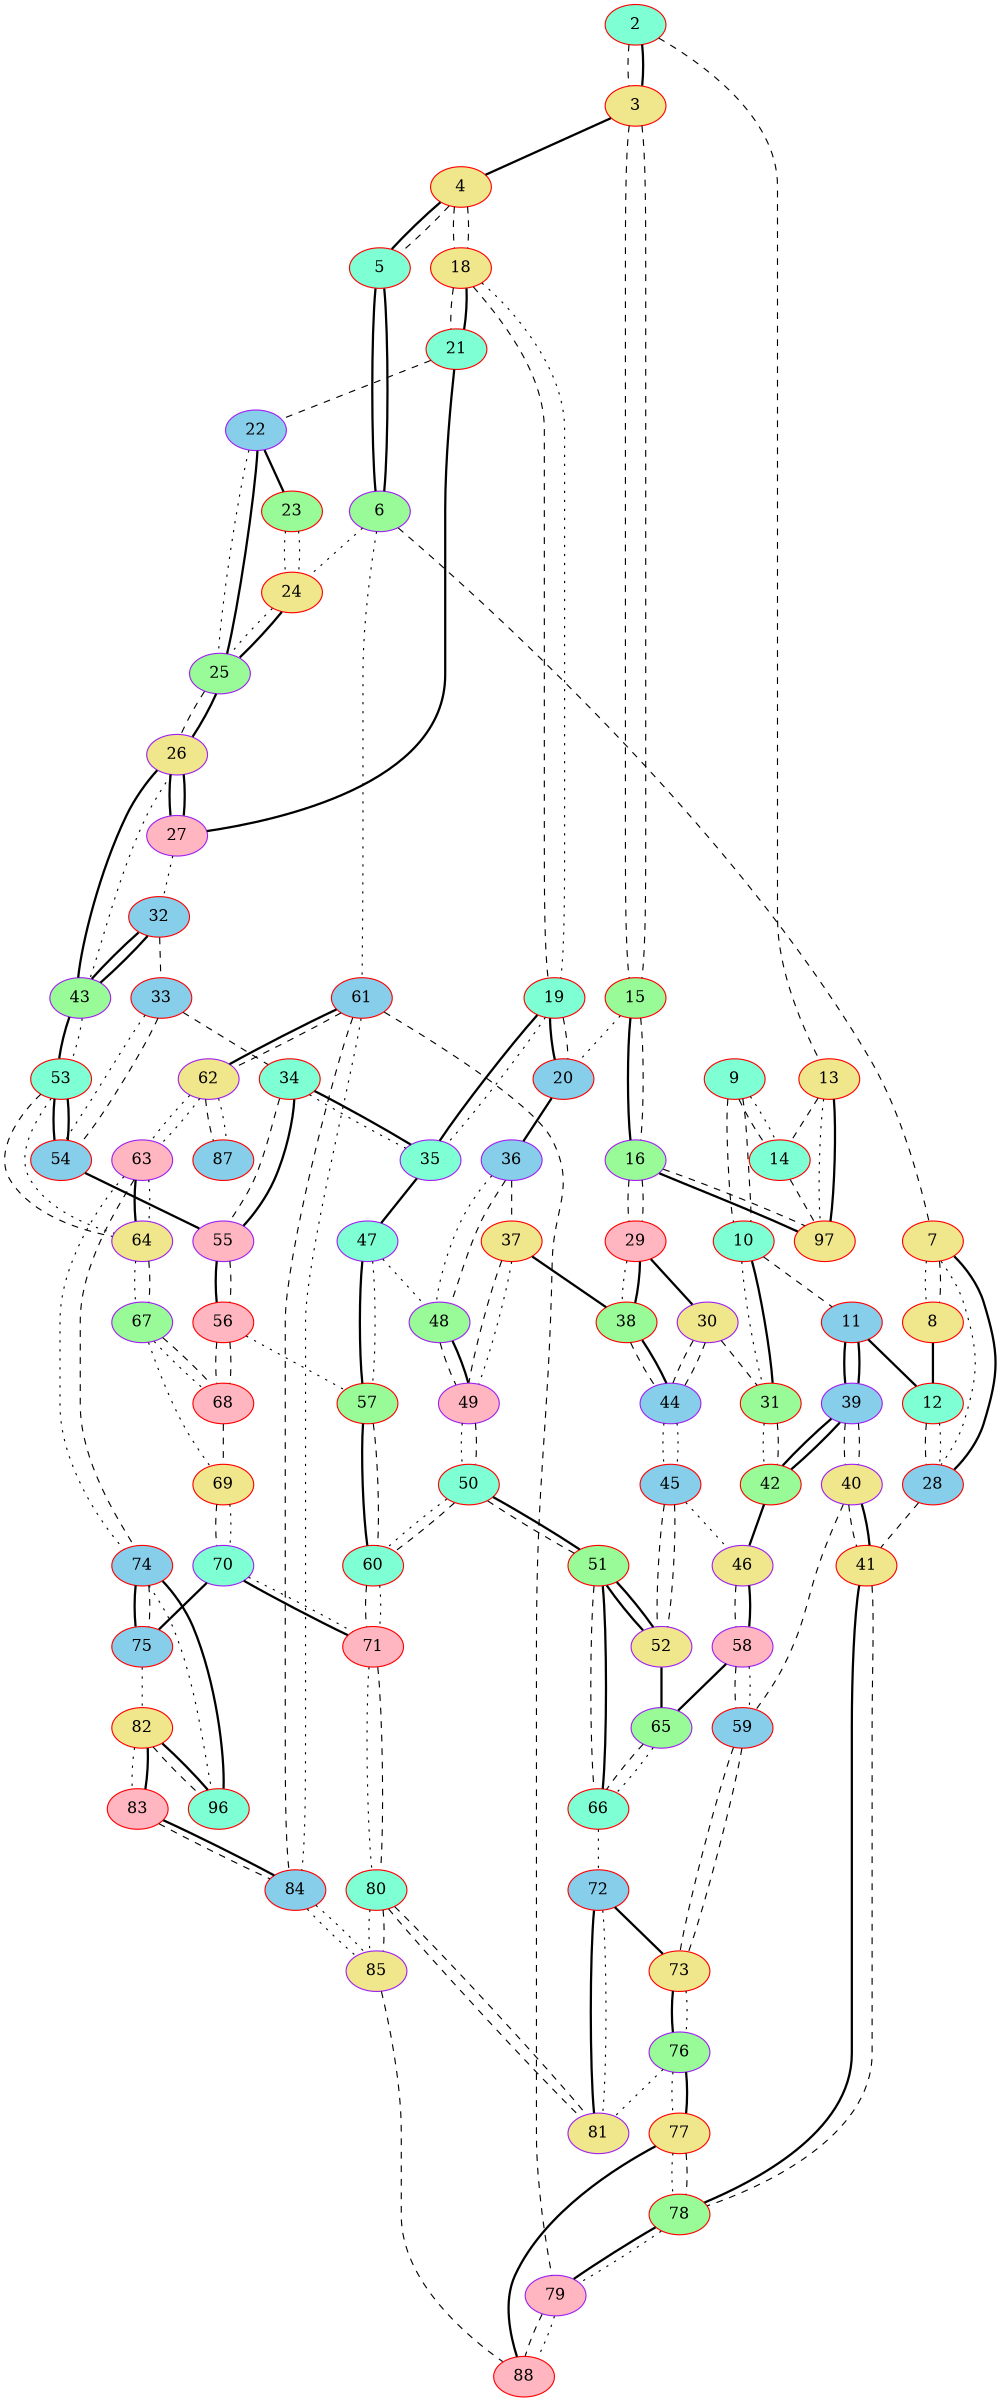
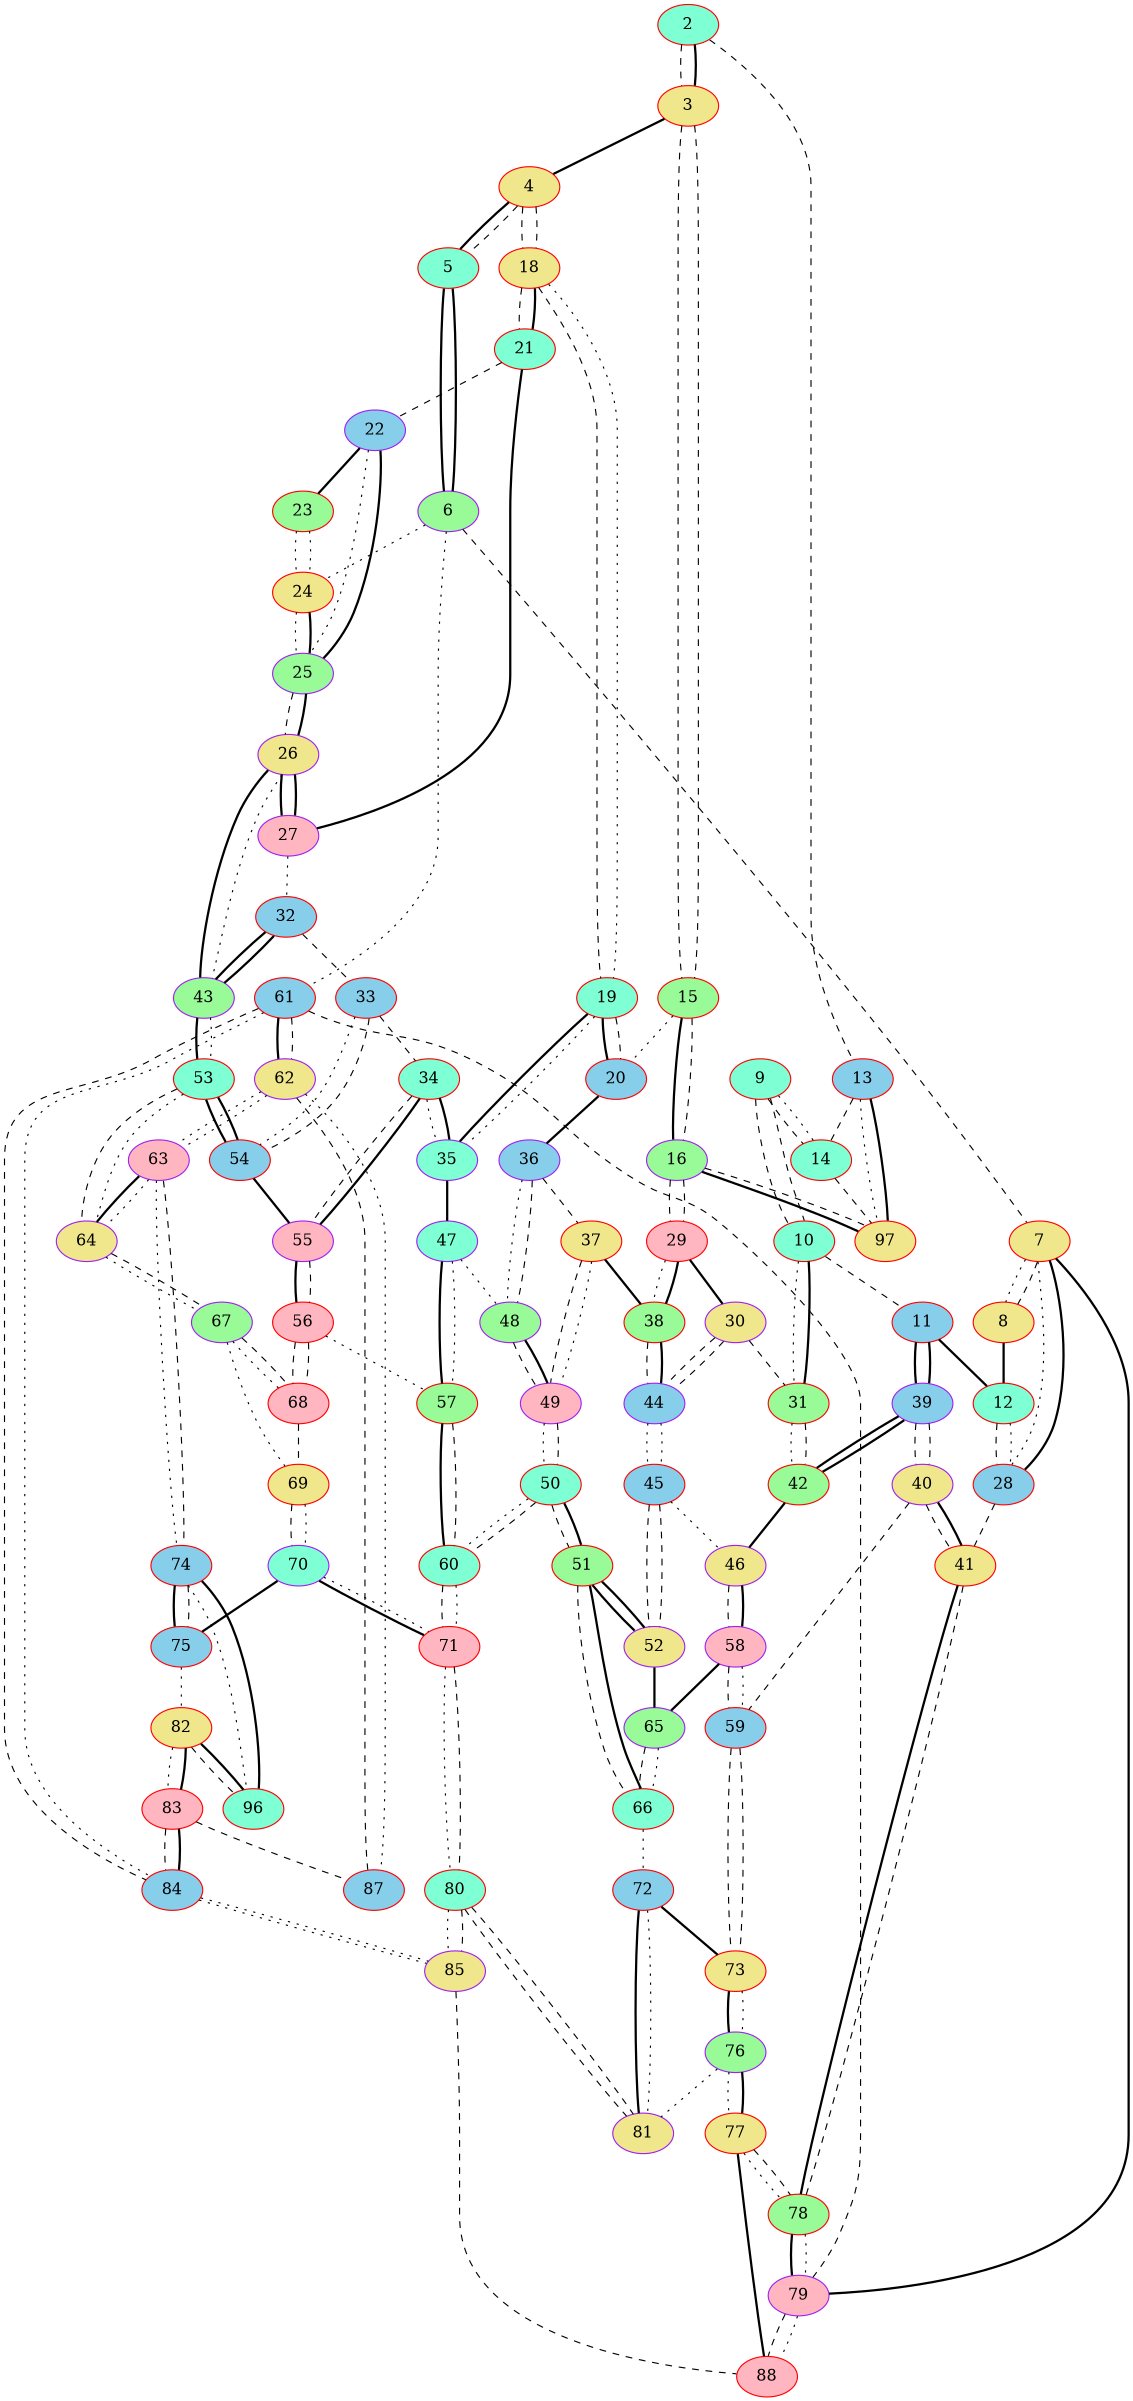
node "13": fillcolor khaki -> skyblue
edge "83" -- "87": added
edge "7" -- "79": added
